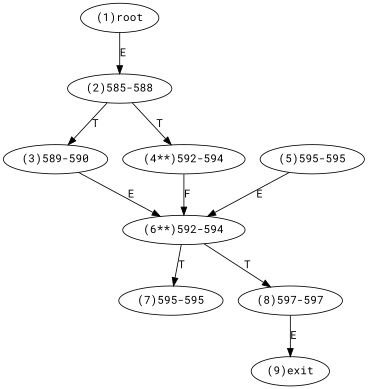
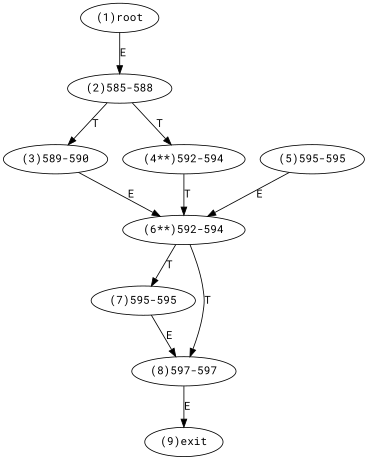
edge "(4**)592-594" -> "(6**)592-594": label "F" -> "T"
edge "(7)595-595" -> "(8)597-597": added, label "E"
